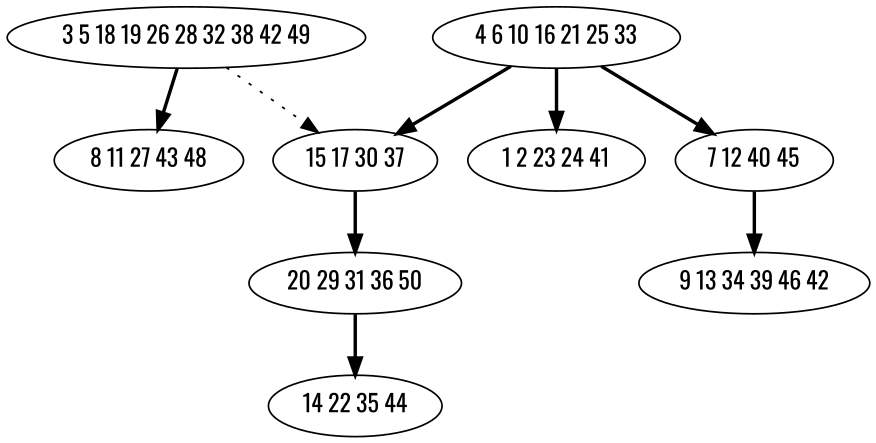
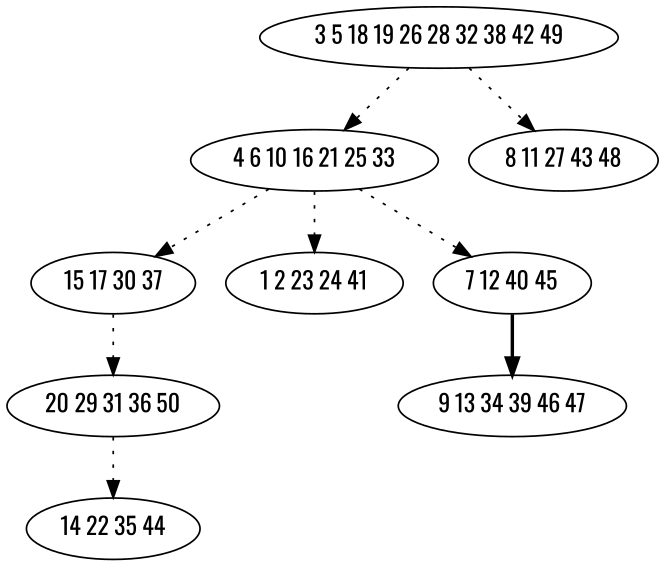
edge "3 5 18 19 26 28 32 38 42 49" -> "8 11 27 43 48": style bold -> dotted
edge "4 6 10 16 21 25 33" -> "1 2 23 24 41": style bold -> dotted
edge "3 5 18 19 26 28 32 38 42 49" -> "15 17 30 37": now "3 5 18 19 26 28 32 38 42 49" -> "4 6 10 16 21 25 33"
edge "4 6 10 16 21 25 33" -> "7 12 40 45": style bold -> dotted
edge "4 6 10 16 21 25 33" -> "15 17 30 37": style bold -> dotted
edge "15 17 30 37" -> "20 29 31 36 50": style bold -> dotted
node "9 13 34 39 46 42": label "9 13 34 39 46 42" -> "9 13 34 39 46 47"
edge "20 29 31 36 50" -> "14 22 35 44": style bold -> dotted
